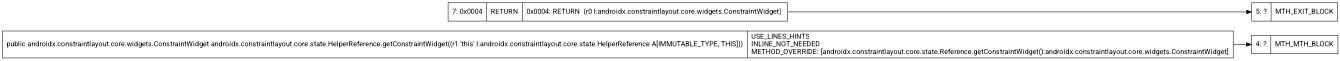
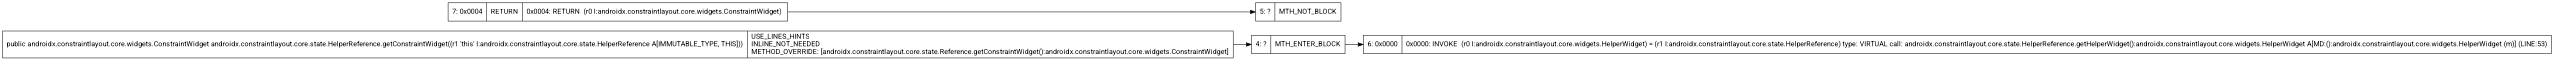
node "5: ?": text "MTH_EXIT_BLOCK" -> "MTH_NOT_BLOCK"
node "4: ?": text "MTH_MTH_BLOCK" -> "MTH_ENTER_BLOCK"
node "6: 0x0000": added
